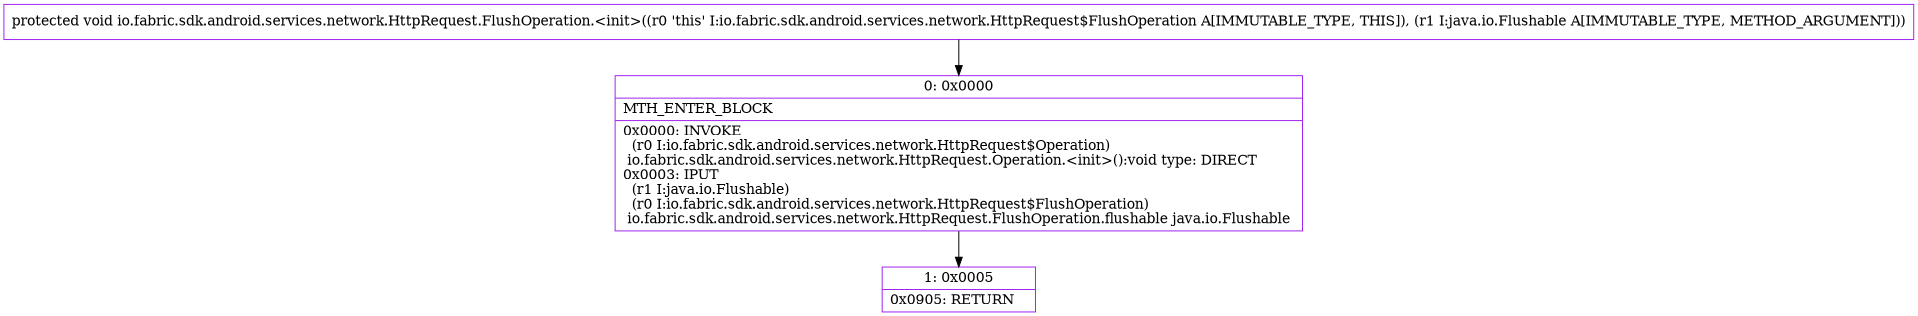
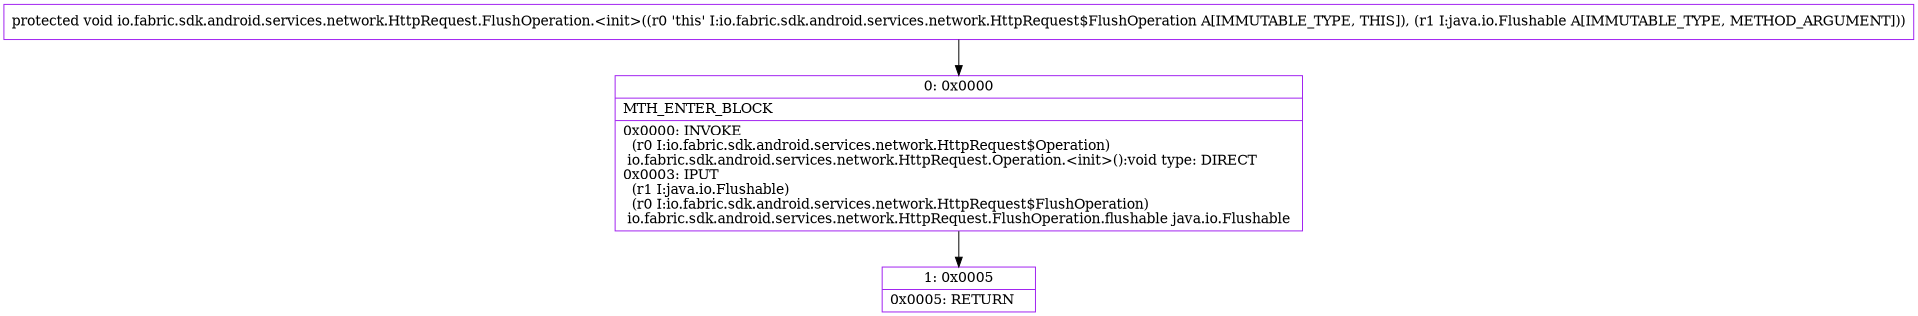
node "1: 0x0005": text "0x0905: RETURN" -> "0x0005: RETURN"
